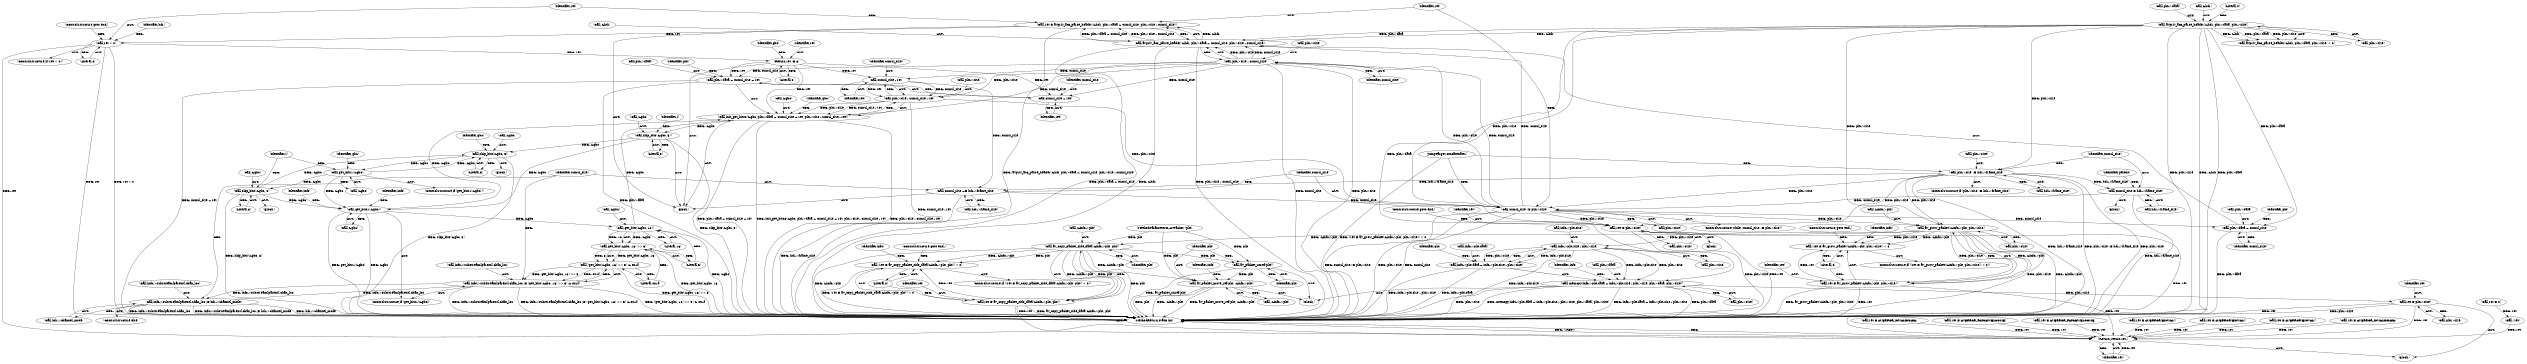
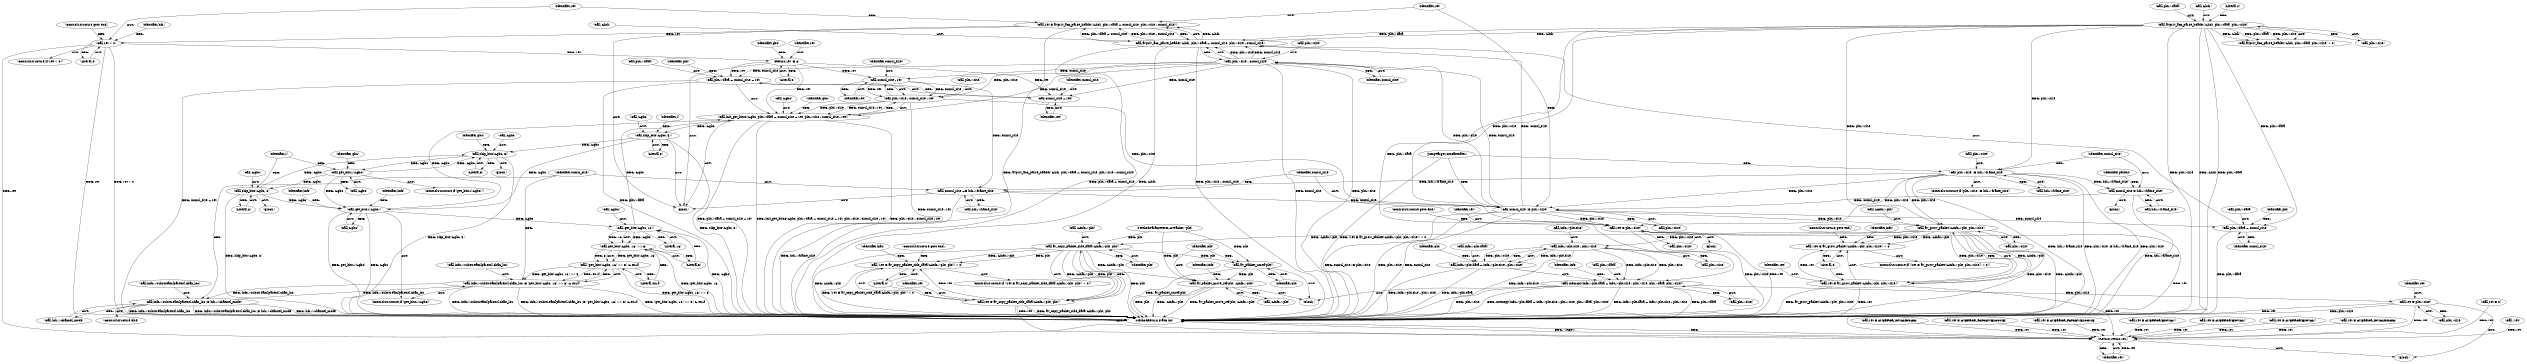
node "(ControlStructure,while (cumul_size != pkt->size))": removed
edge "(Call,ret = 0)" -> "(Call,!ret)": now "(Call,ret = 0)" -> "(Return,return ret;)"
